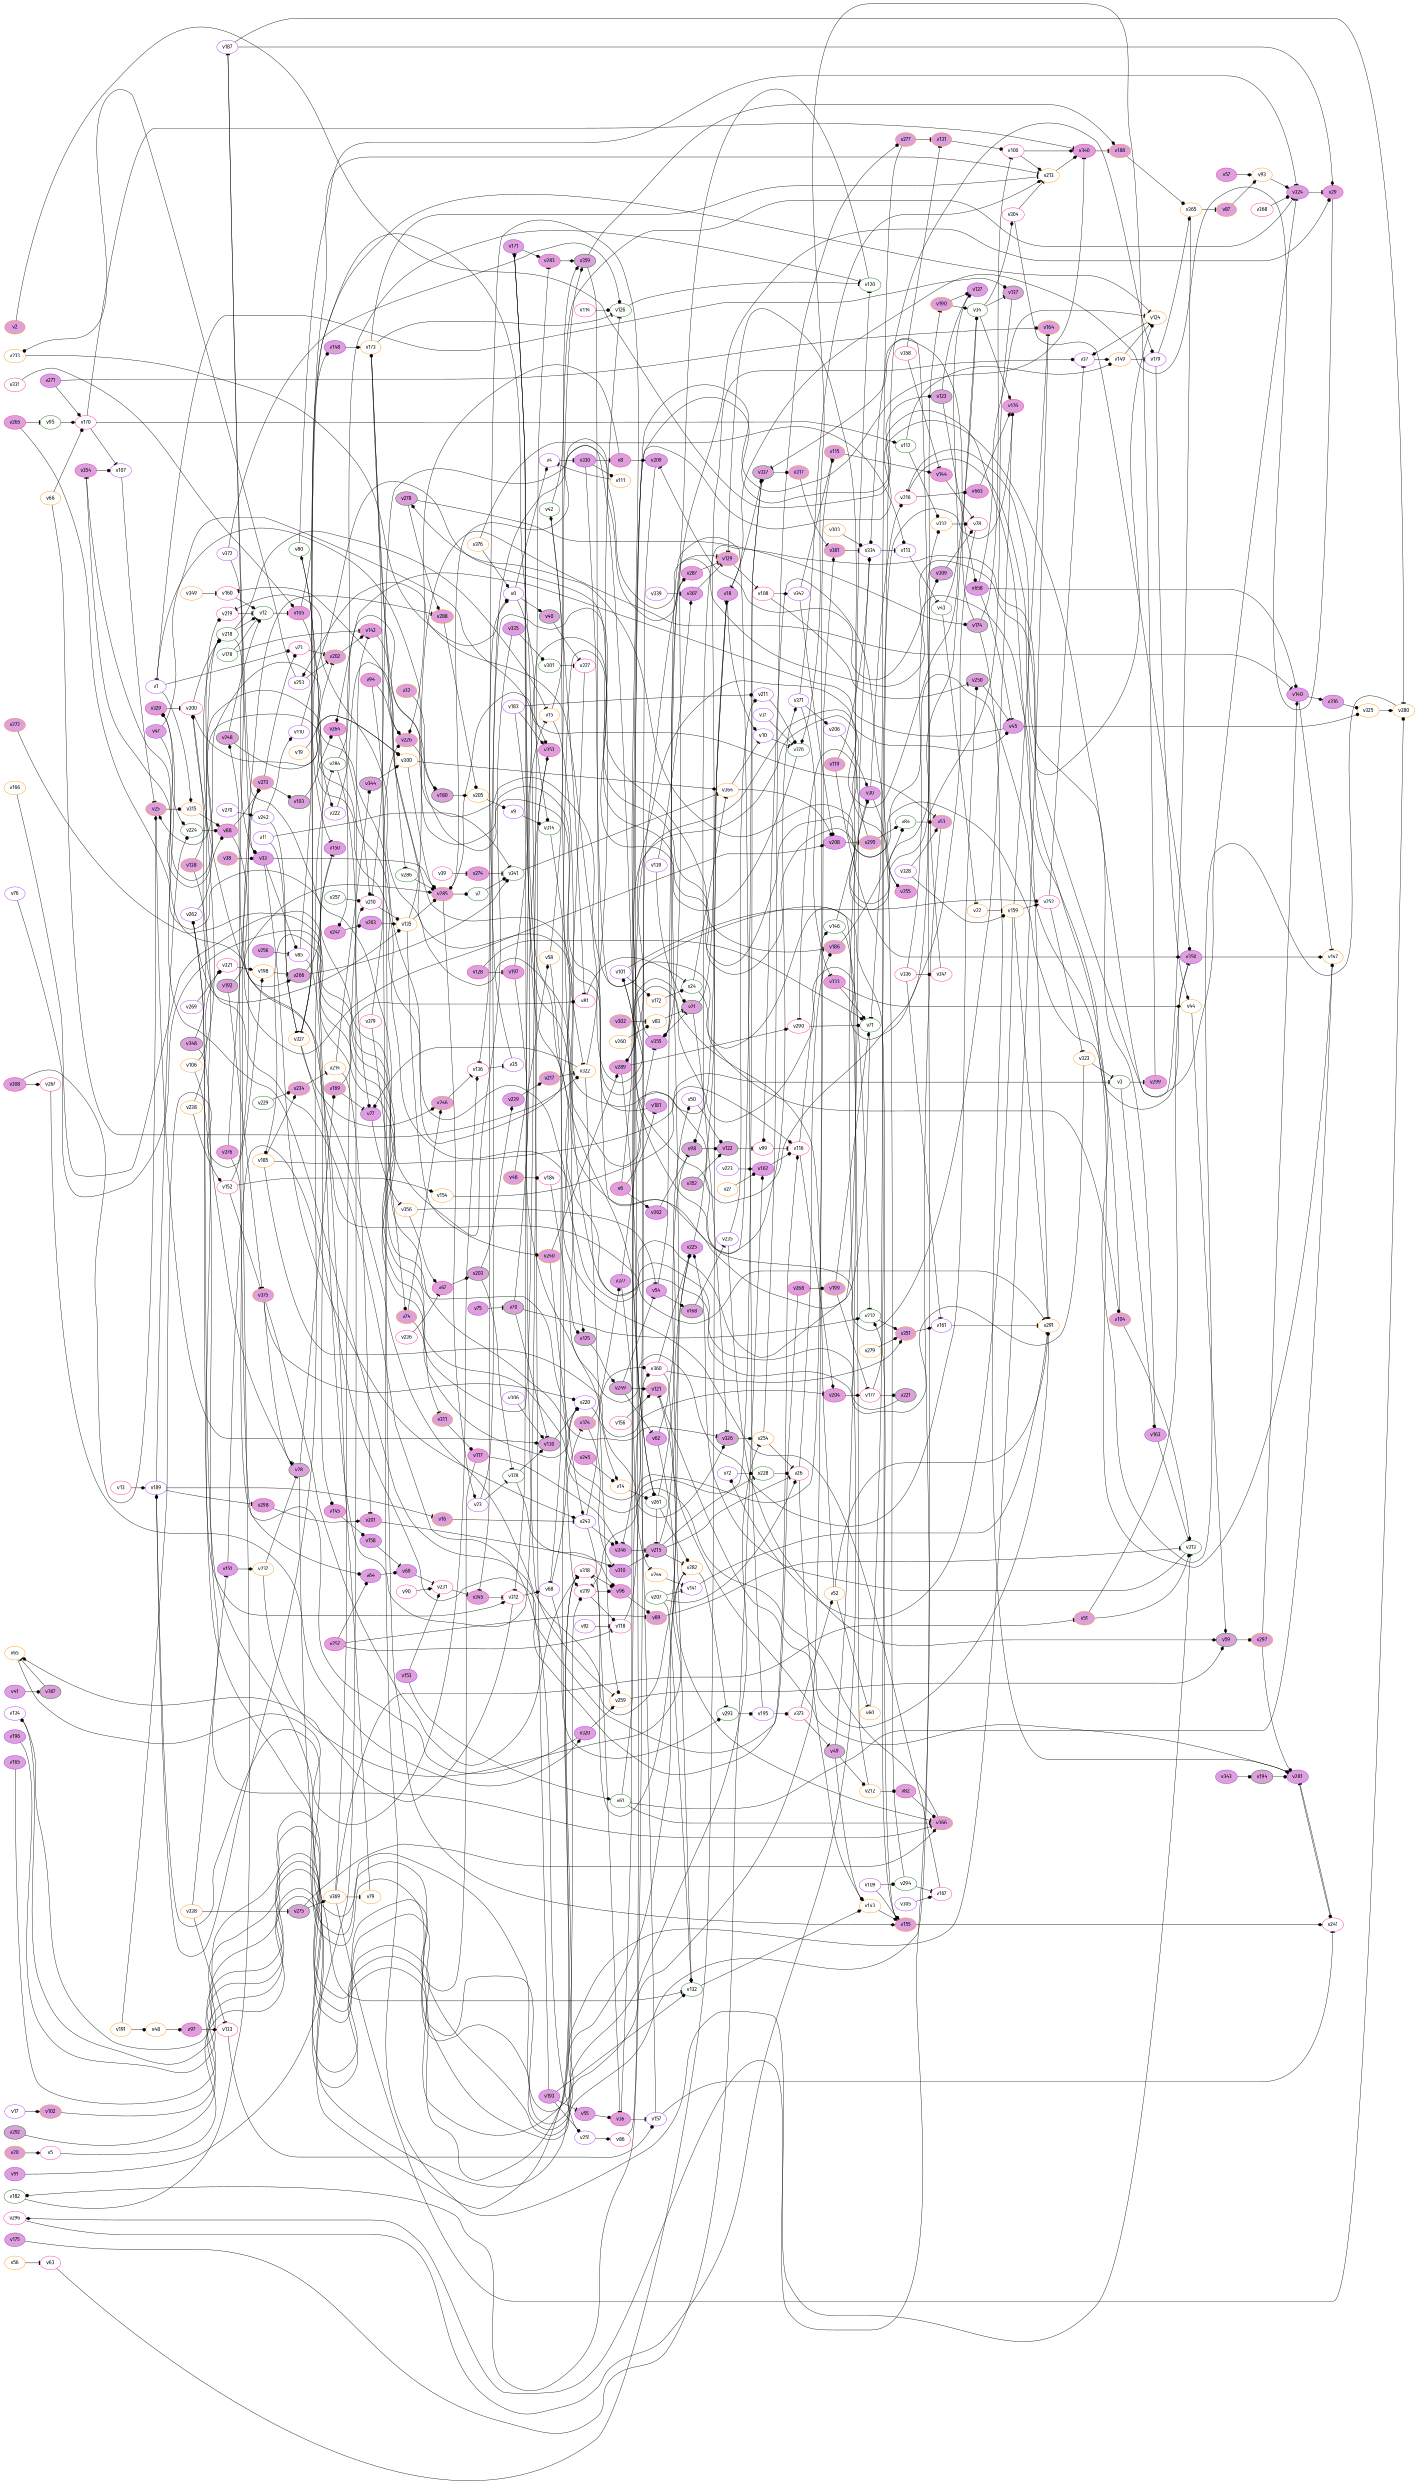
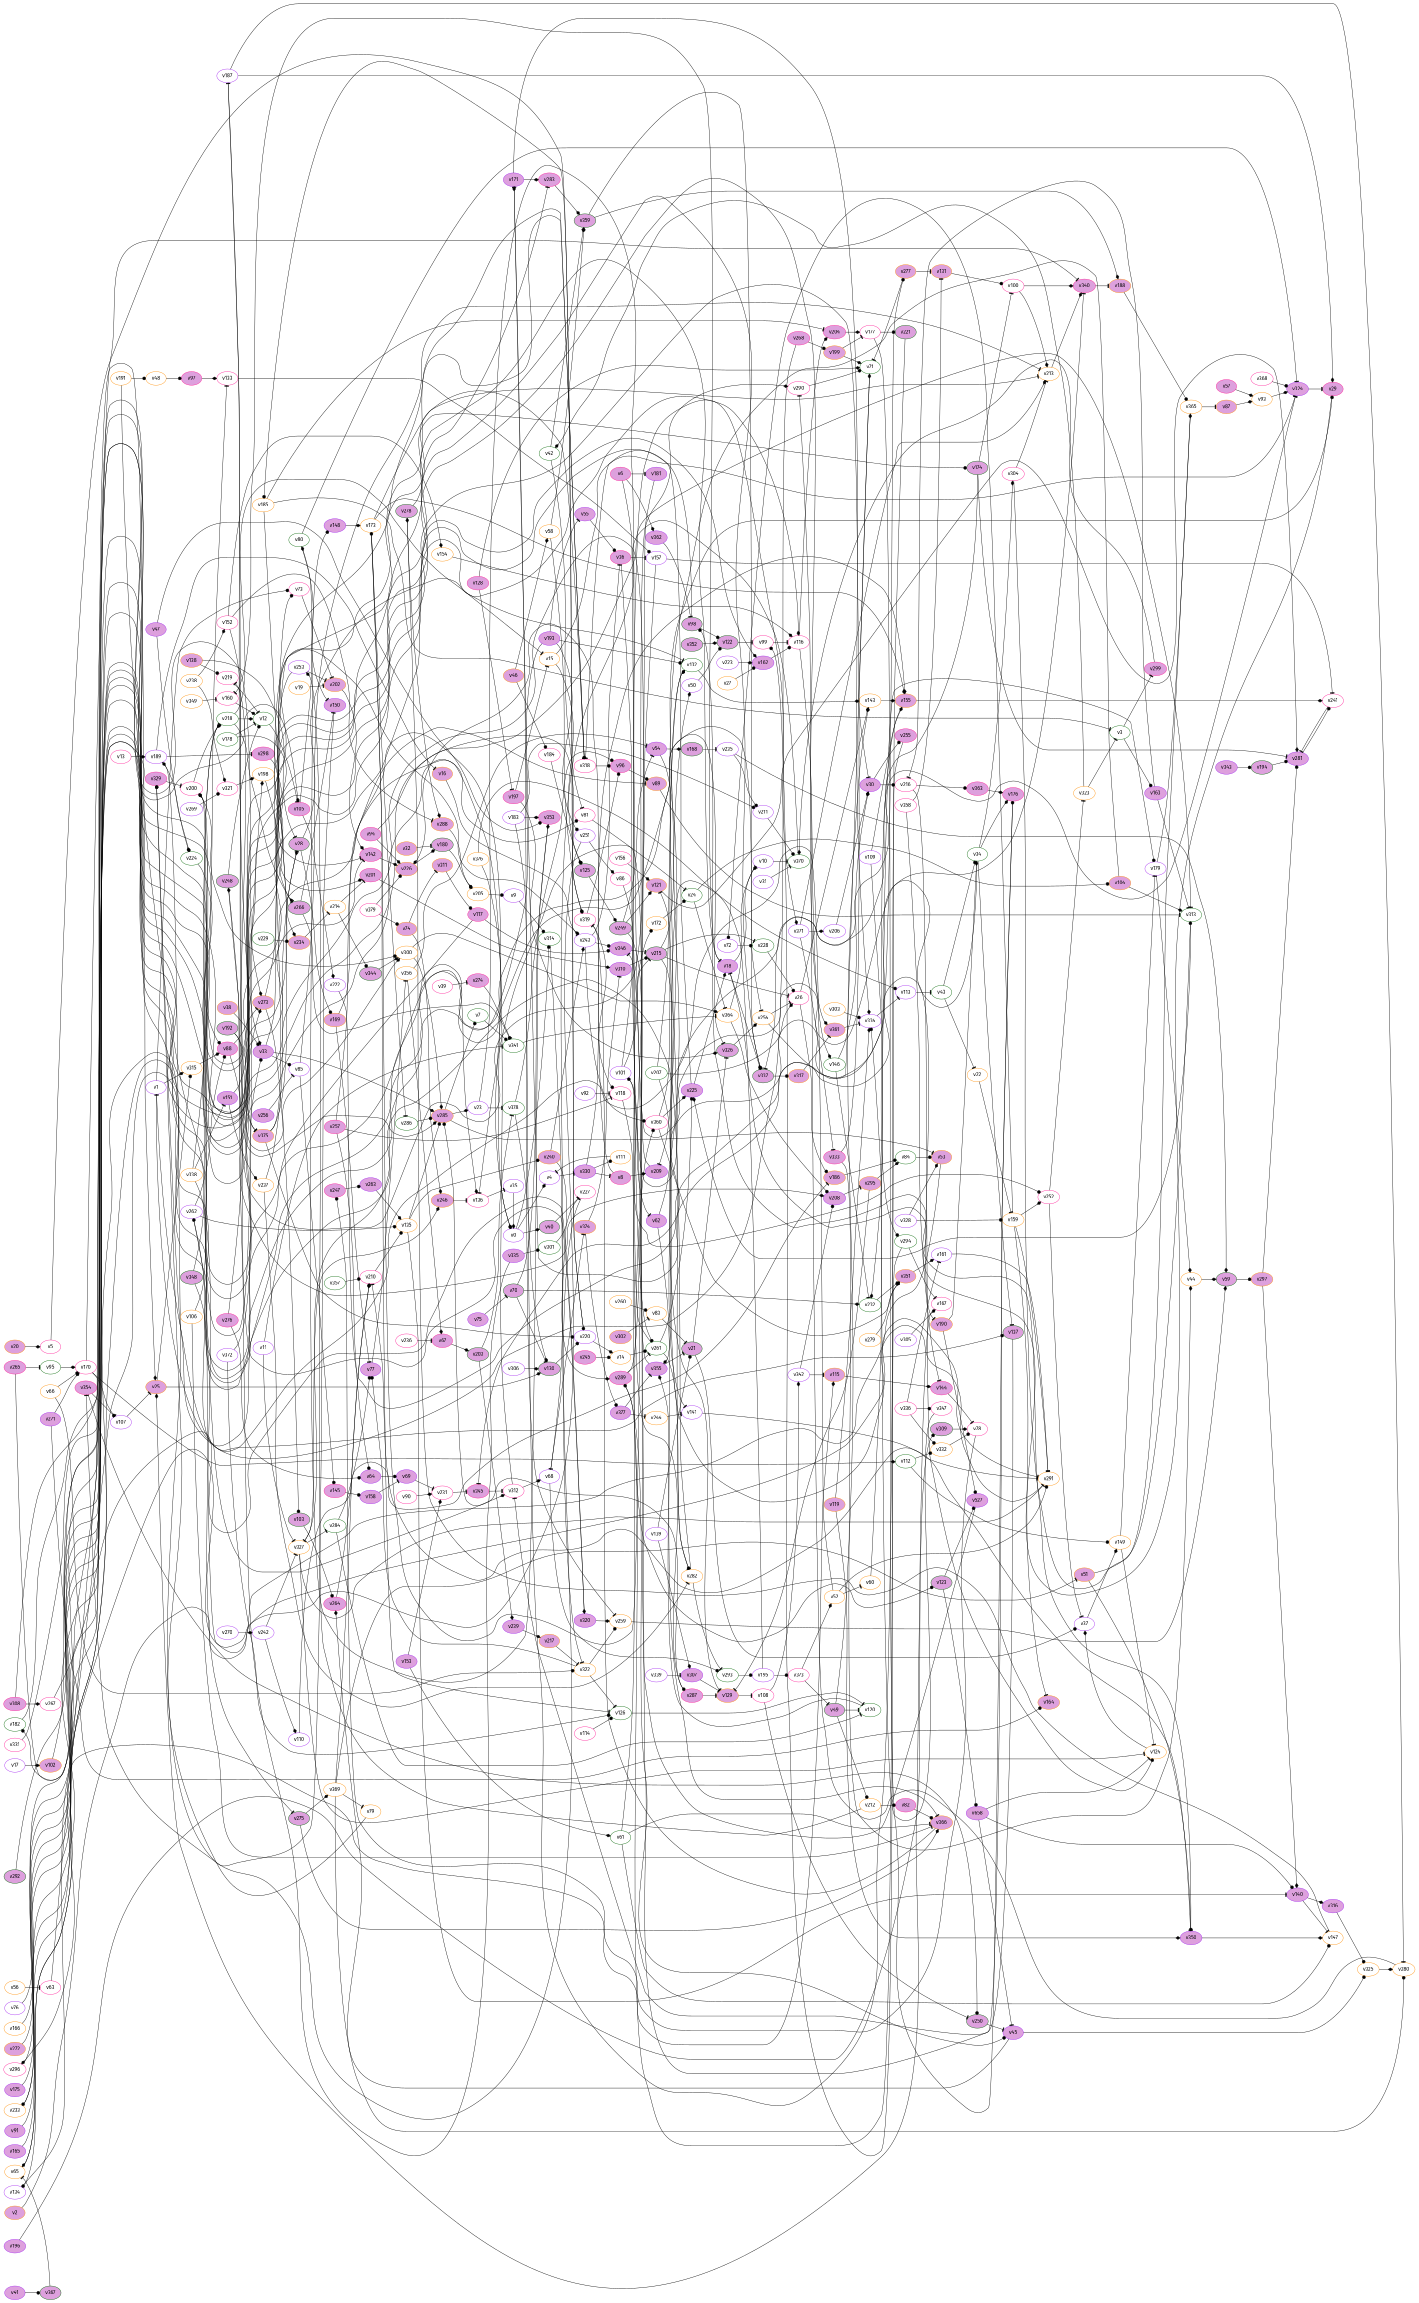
node "v127": label "v127" -> "v527"
node "v663": label "v663" -> "v363"
edge "v164" -> "v189": removed
